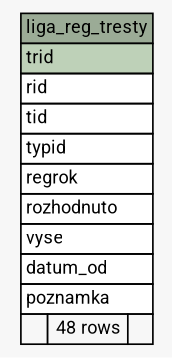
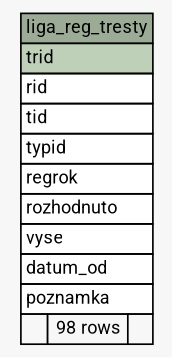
node "liga_reg_tresty": text "48 rows" -> "98 rows"
